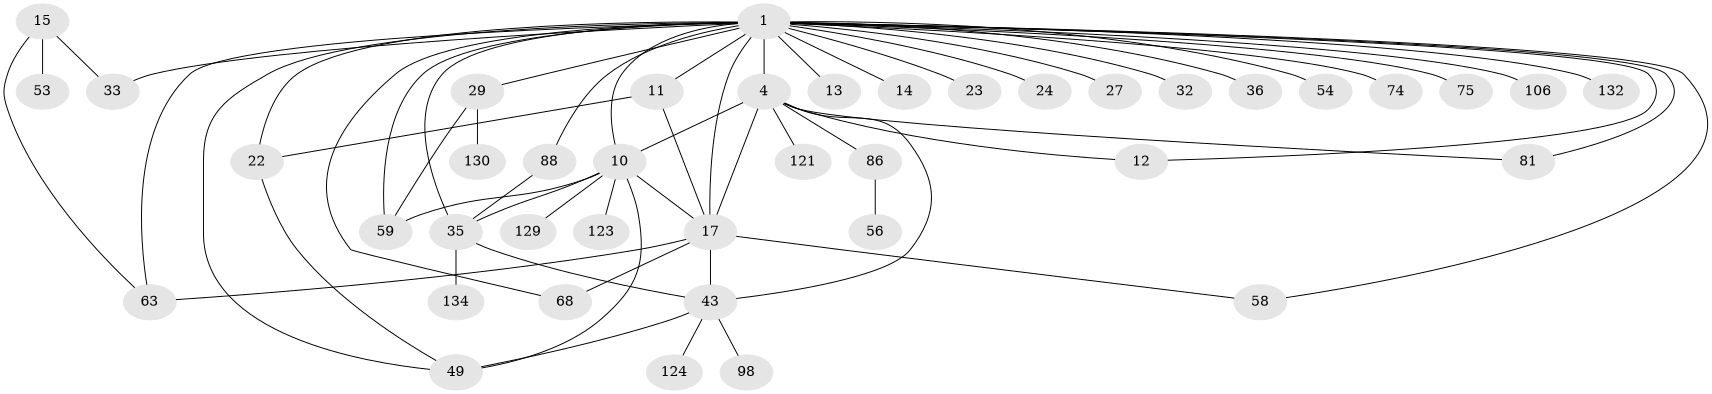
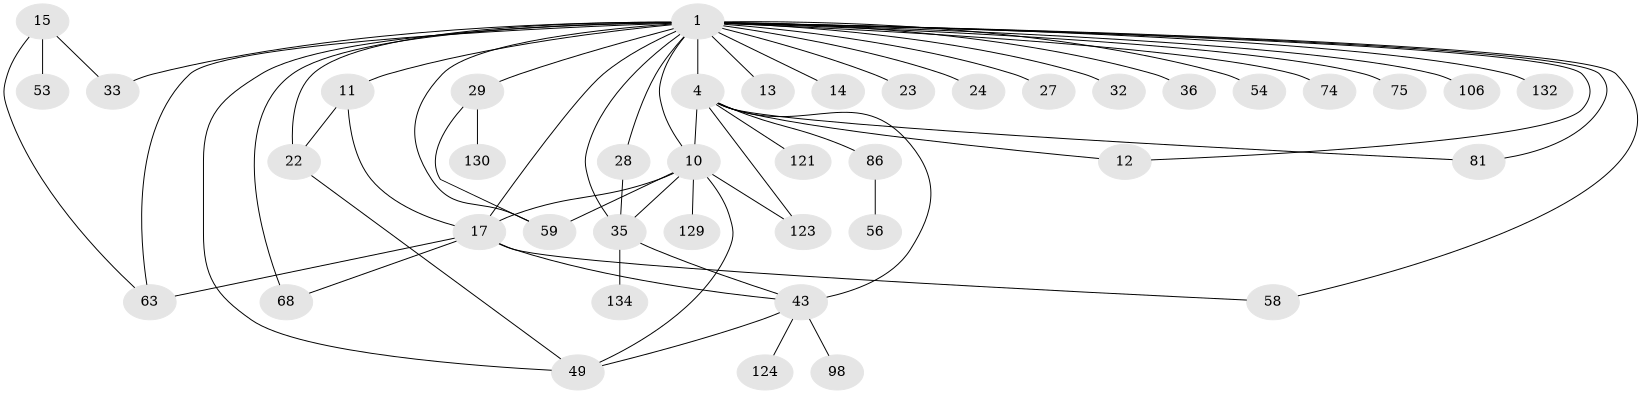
node "88": label "88" -> "28"
edge "4" -- "17": now "4" -- "123"
